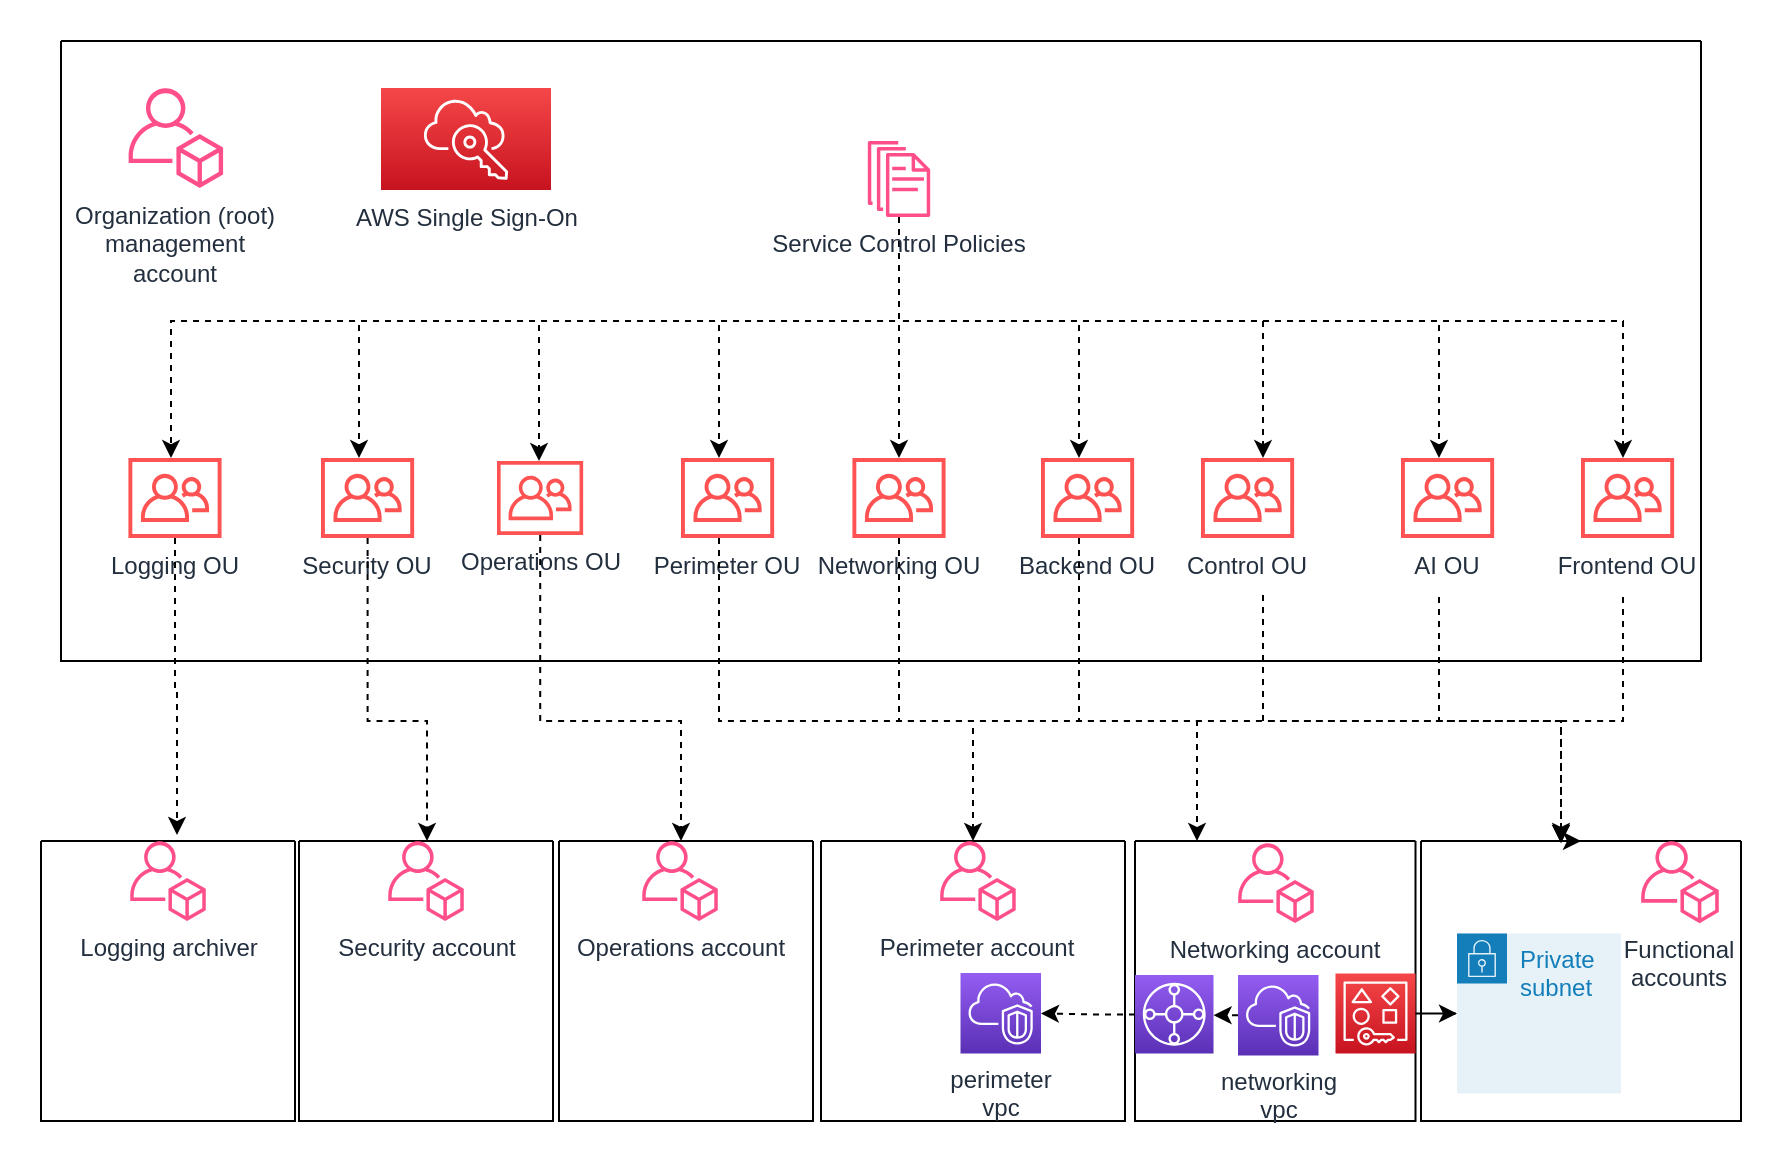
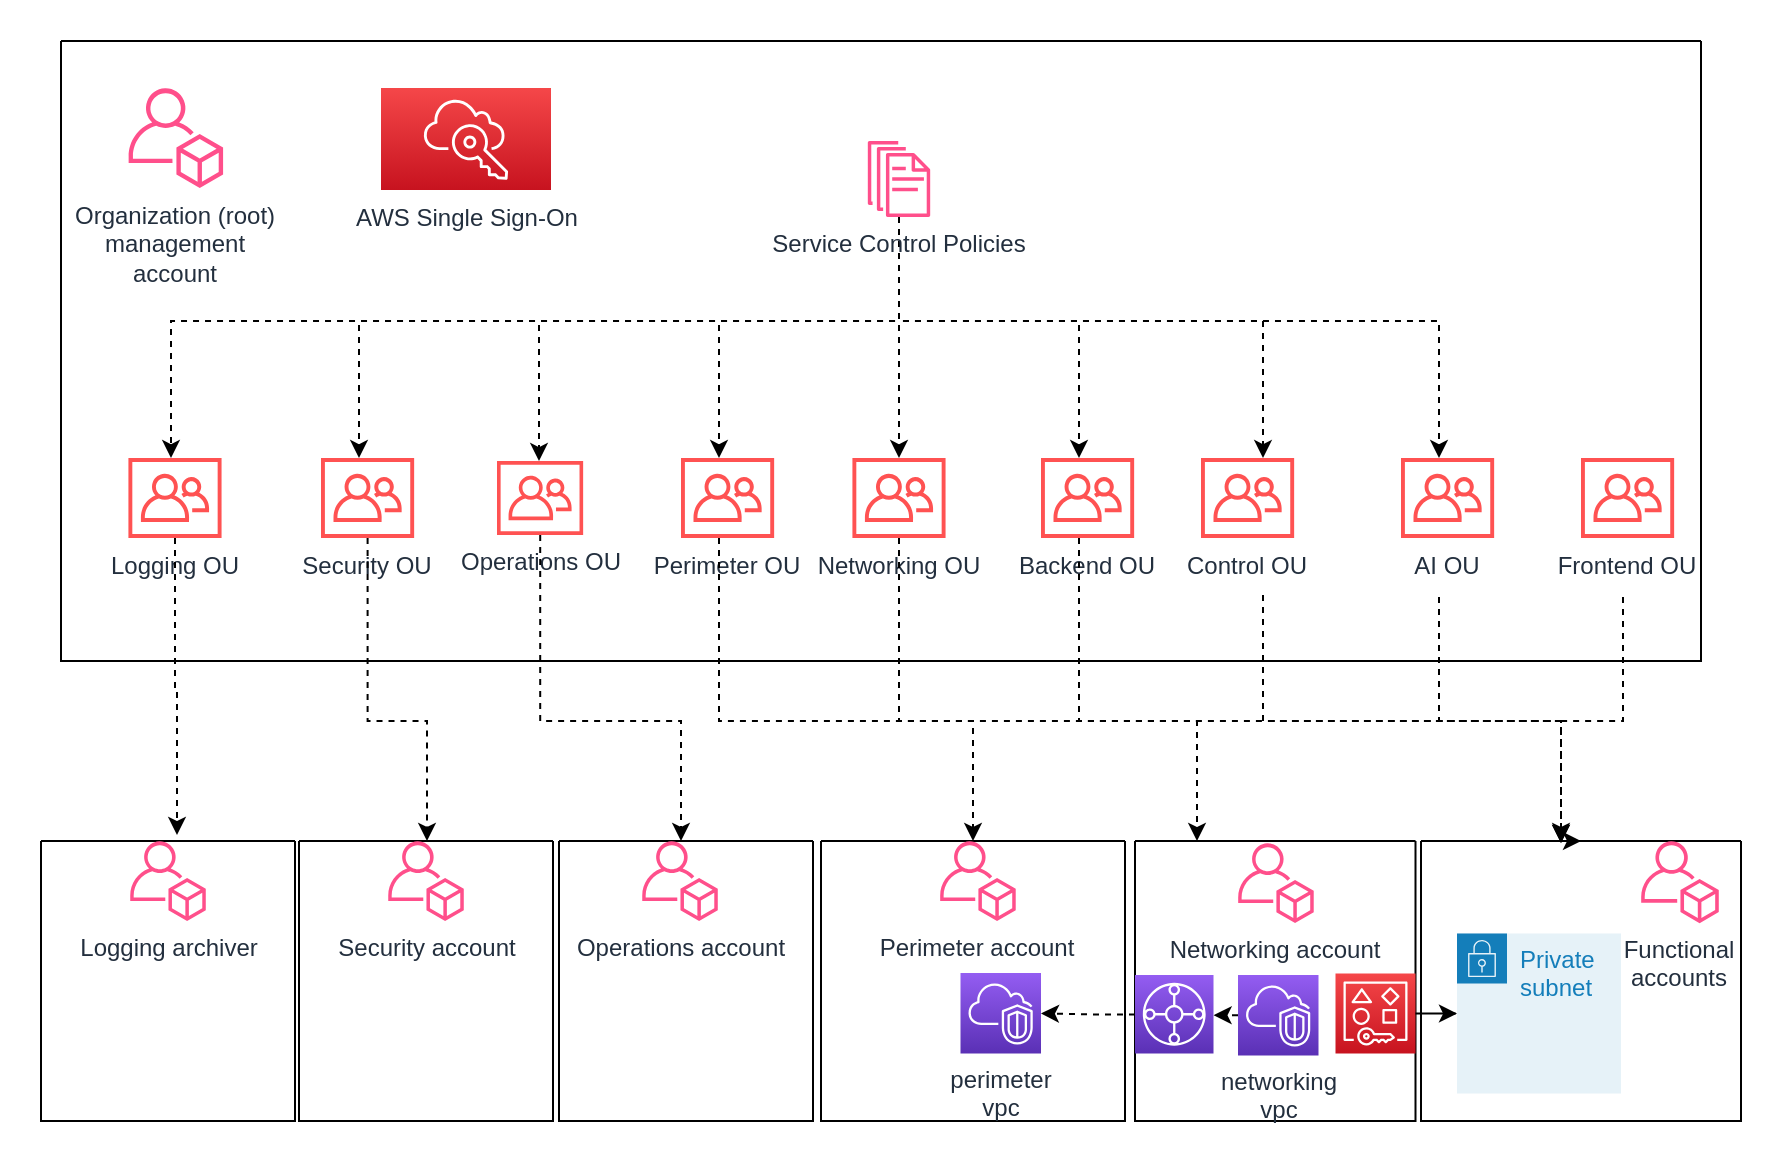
edge "Service Control Policies" -> "Frontend OU": removed
